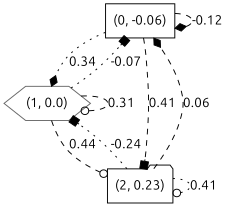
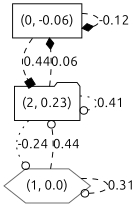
edge "(0, -0.06)" -> "(1, 0.0)": removed, label "0.34"
edge "(1, 0.0)" -> "(0, -0.06)": removed, label "-0.07"
edge "(0, -0.06)" -> "(2, 0.23)": label "0.41" -> "0.44"
edge "(2, 0.23)" -> "(1, 0.0)": arrowhead box -> odot
